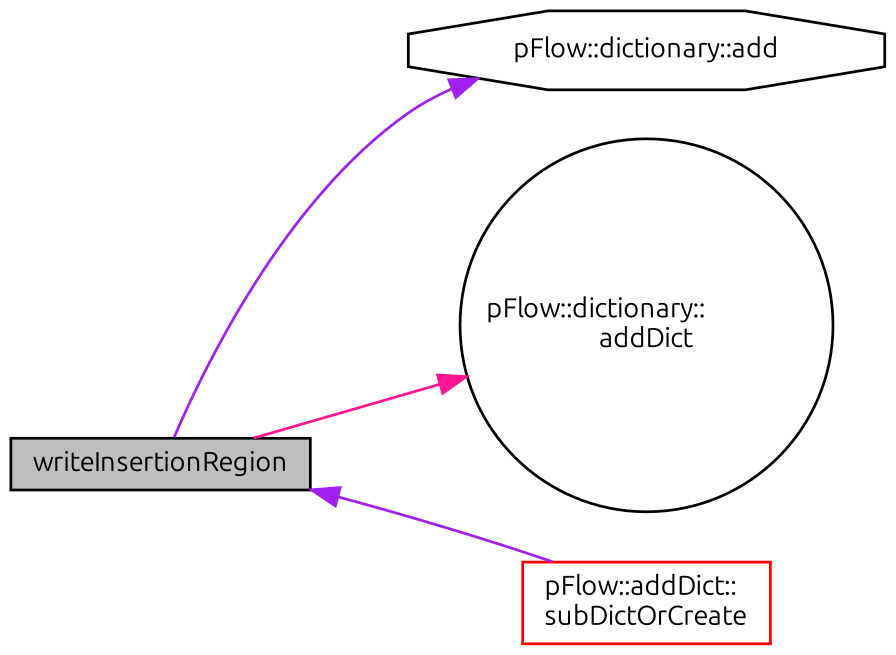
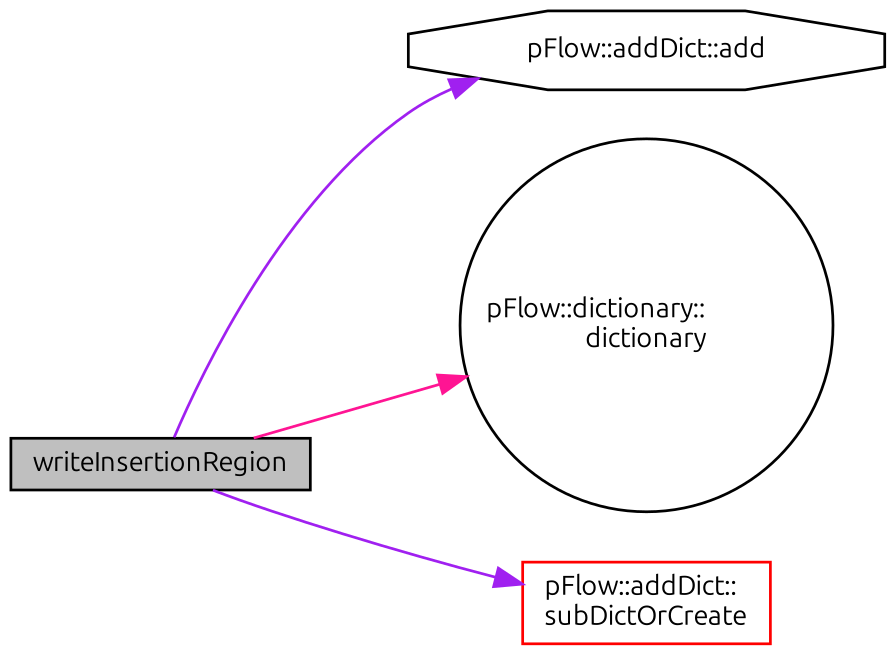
node "pFlow::dictionary::add": label "pFlow::dictionary::add" -> "pFlow::addDict::add"
node "pFlow::dictionary:: addDict": label "pFlow::dictionary:: addDict" -> "pFlow::dictionary:: dictionary"
edge "pFlow::addDict:: subDictOrCreate" -> "writeInsertionRegion": reversed
